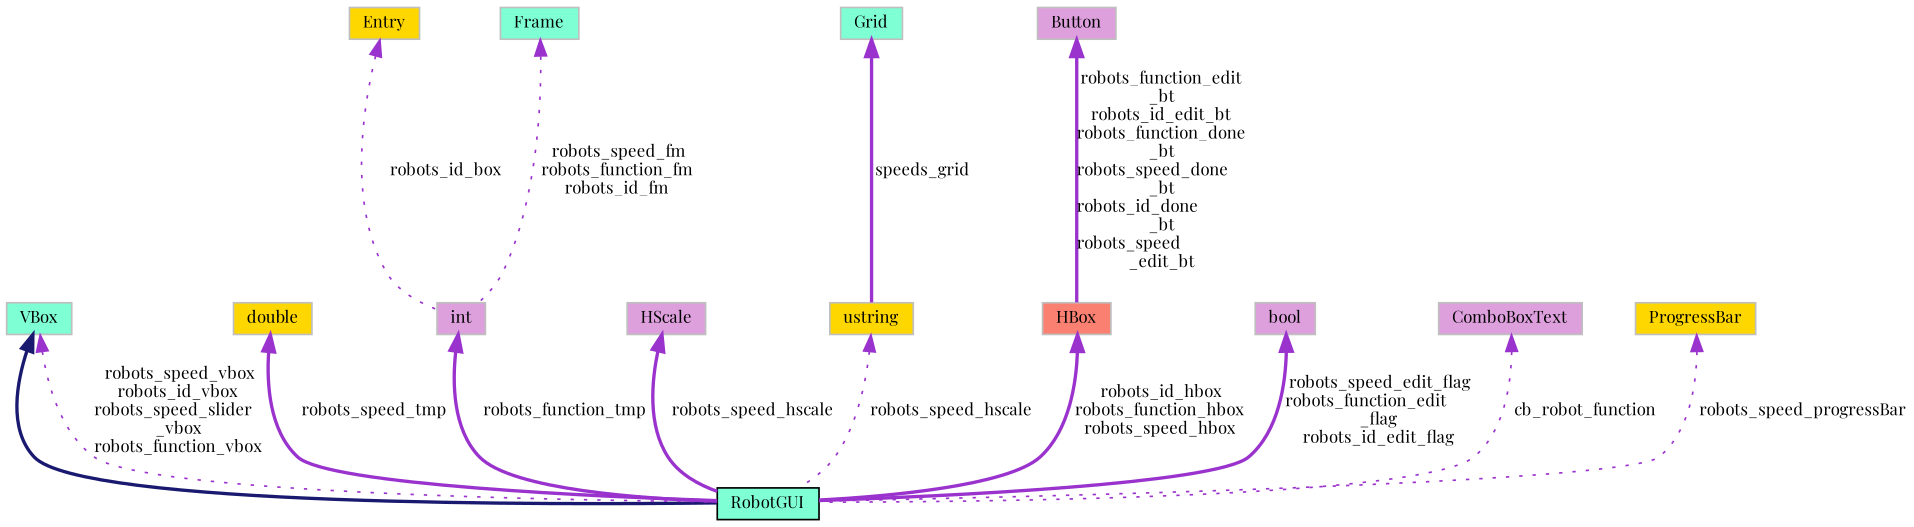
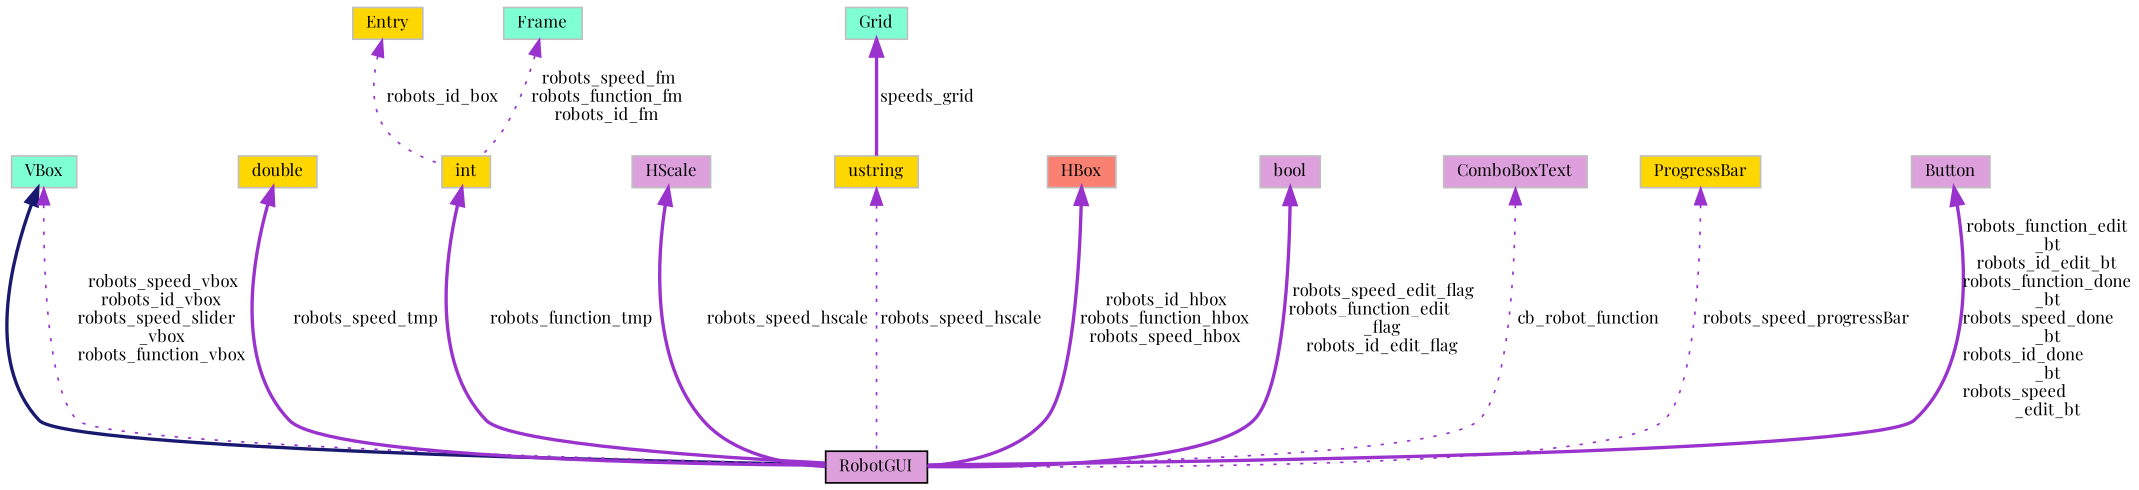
edge "HBox" -> "Button": now "RobotGUI" -> "Button"
node "int": fillcolor plum -> gold
node "RobotGUI": fillcolor aquamarine -> plum
